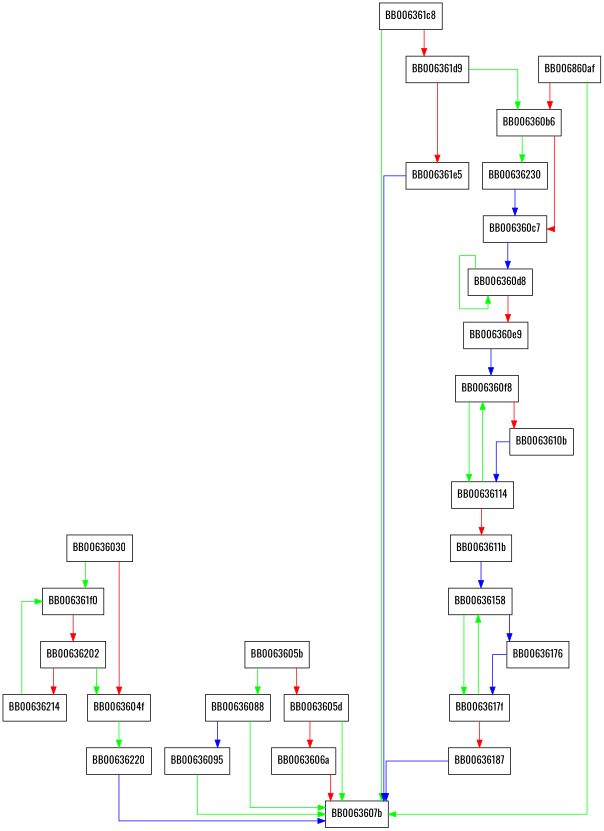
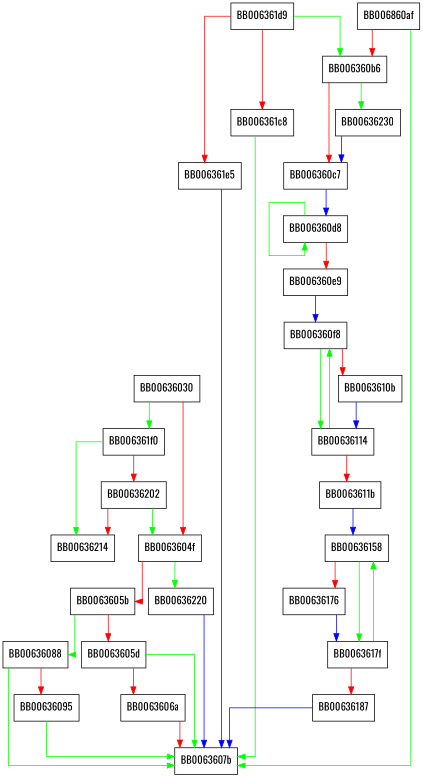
edge "BB006361c8" -> "BB006361d9": reversed
edge "BB0063604f" -> "BB0063605b": added
edge "BB00636158" -> "BB00636176": color blue -> red
edge "BB00636214" -> "BB006361f0": reversed
edge "BB00636088" -> "BB00636095": color blue -> red
